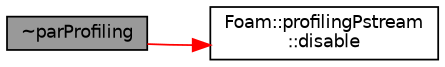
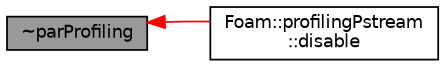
edge "~parProfiling" -> "Foam::profilingPstream ::disable": reversed
